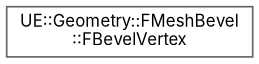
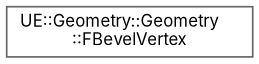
node "UE::Geometry::FMeshBevel ::FBevelVertex": label "UE::Geometry::FMeshBevel ::FBevelVertex" -> "UE::Geometry::Geometry ::FBevelVertex"
